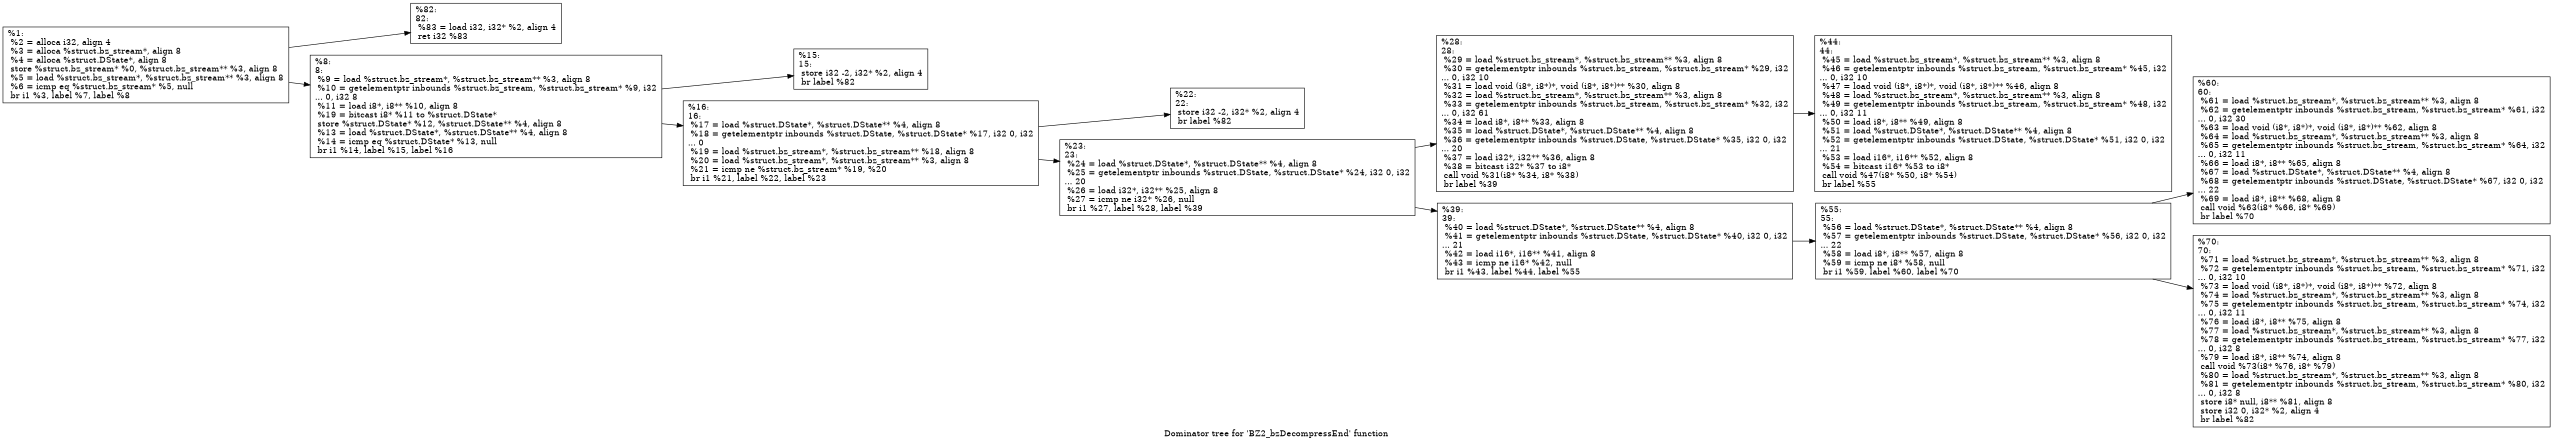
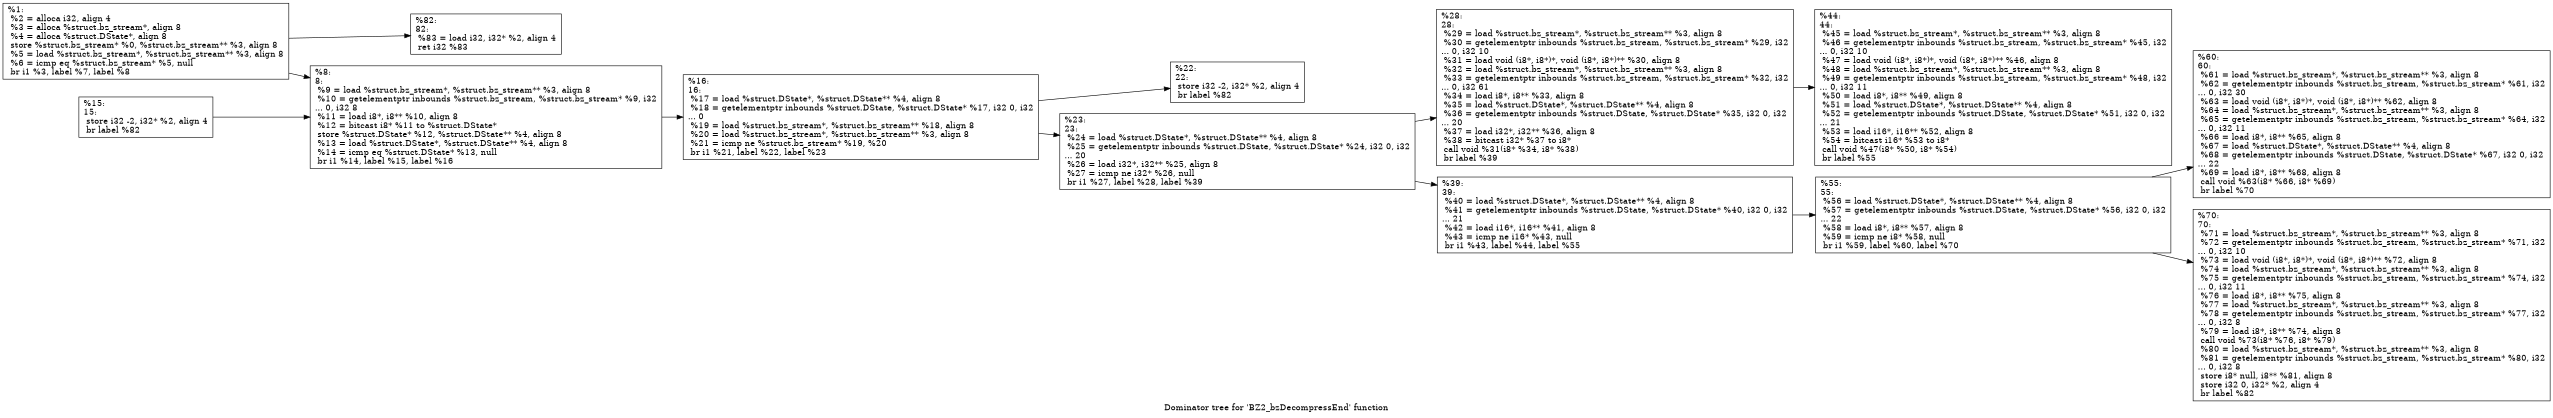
edge "%8:" -> "%15:": reversed
node "%8:": text "%19 = bitcast i8* %11 to %struct.DState*" -> "%12 = bitcast i8* %11 to %struct.DState*"
node "%39:": text "%43 = icmp ne i16* %42, null" -> "%43 = icmp ne i16* %43, null"
